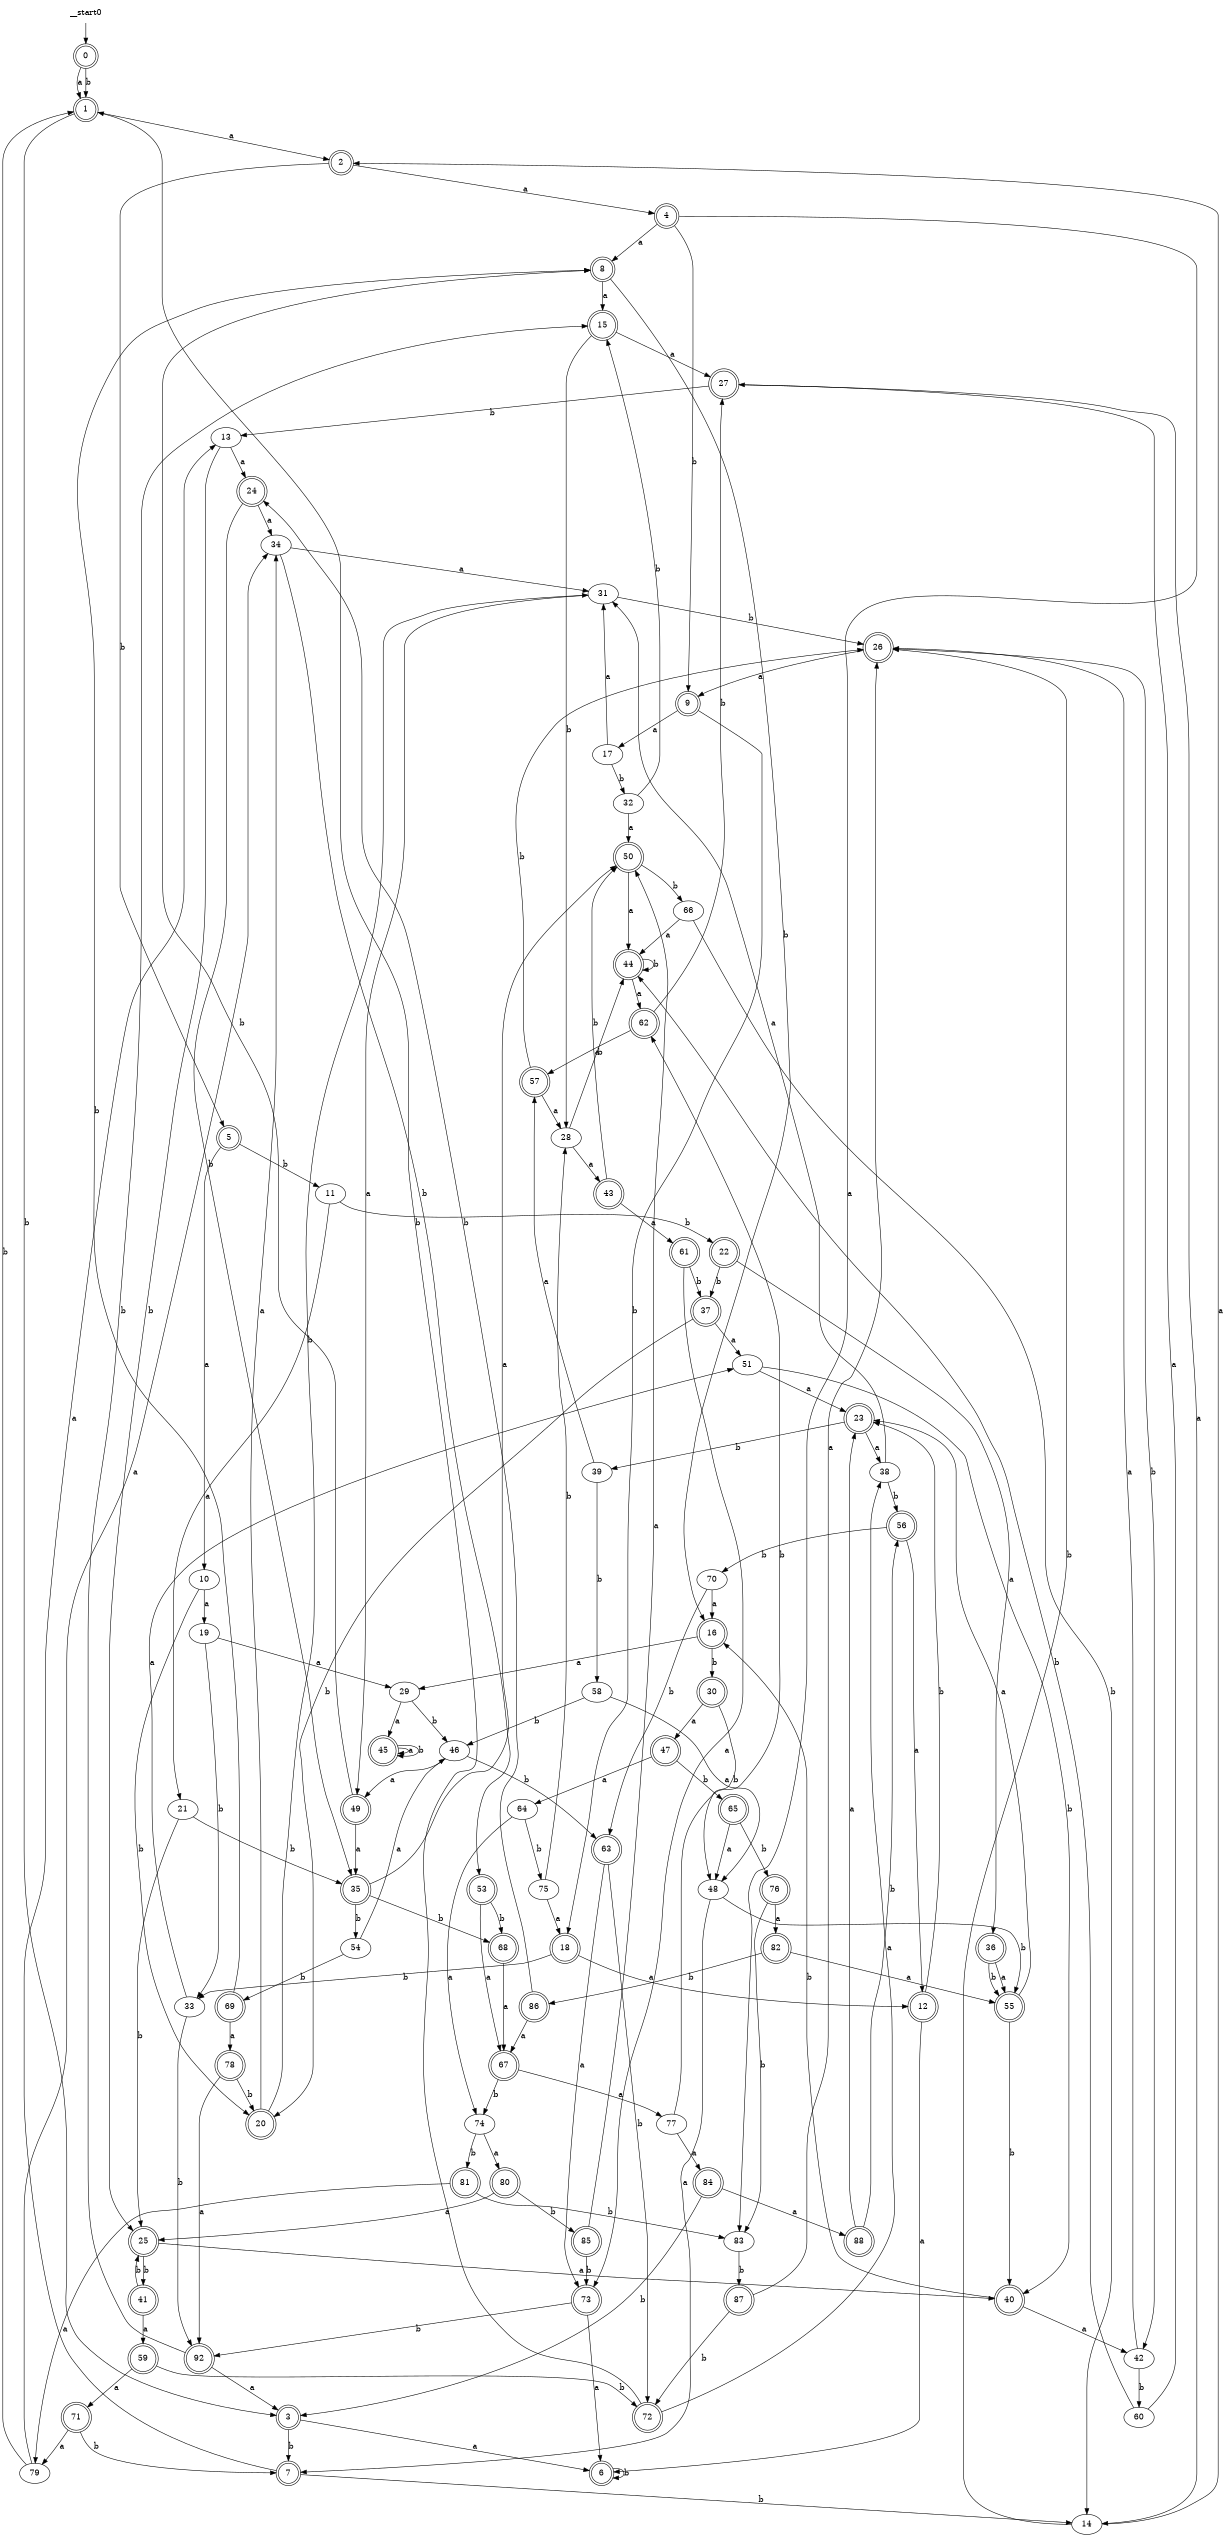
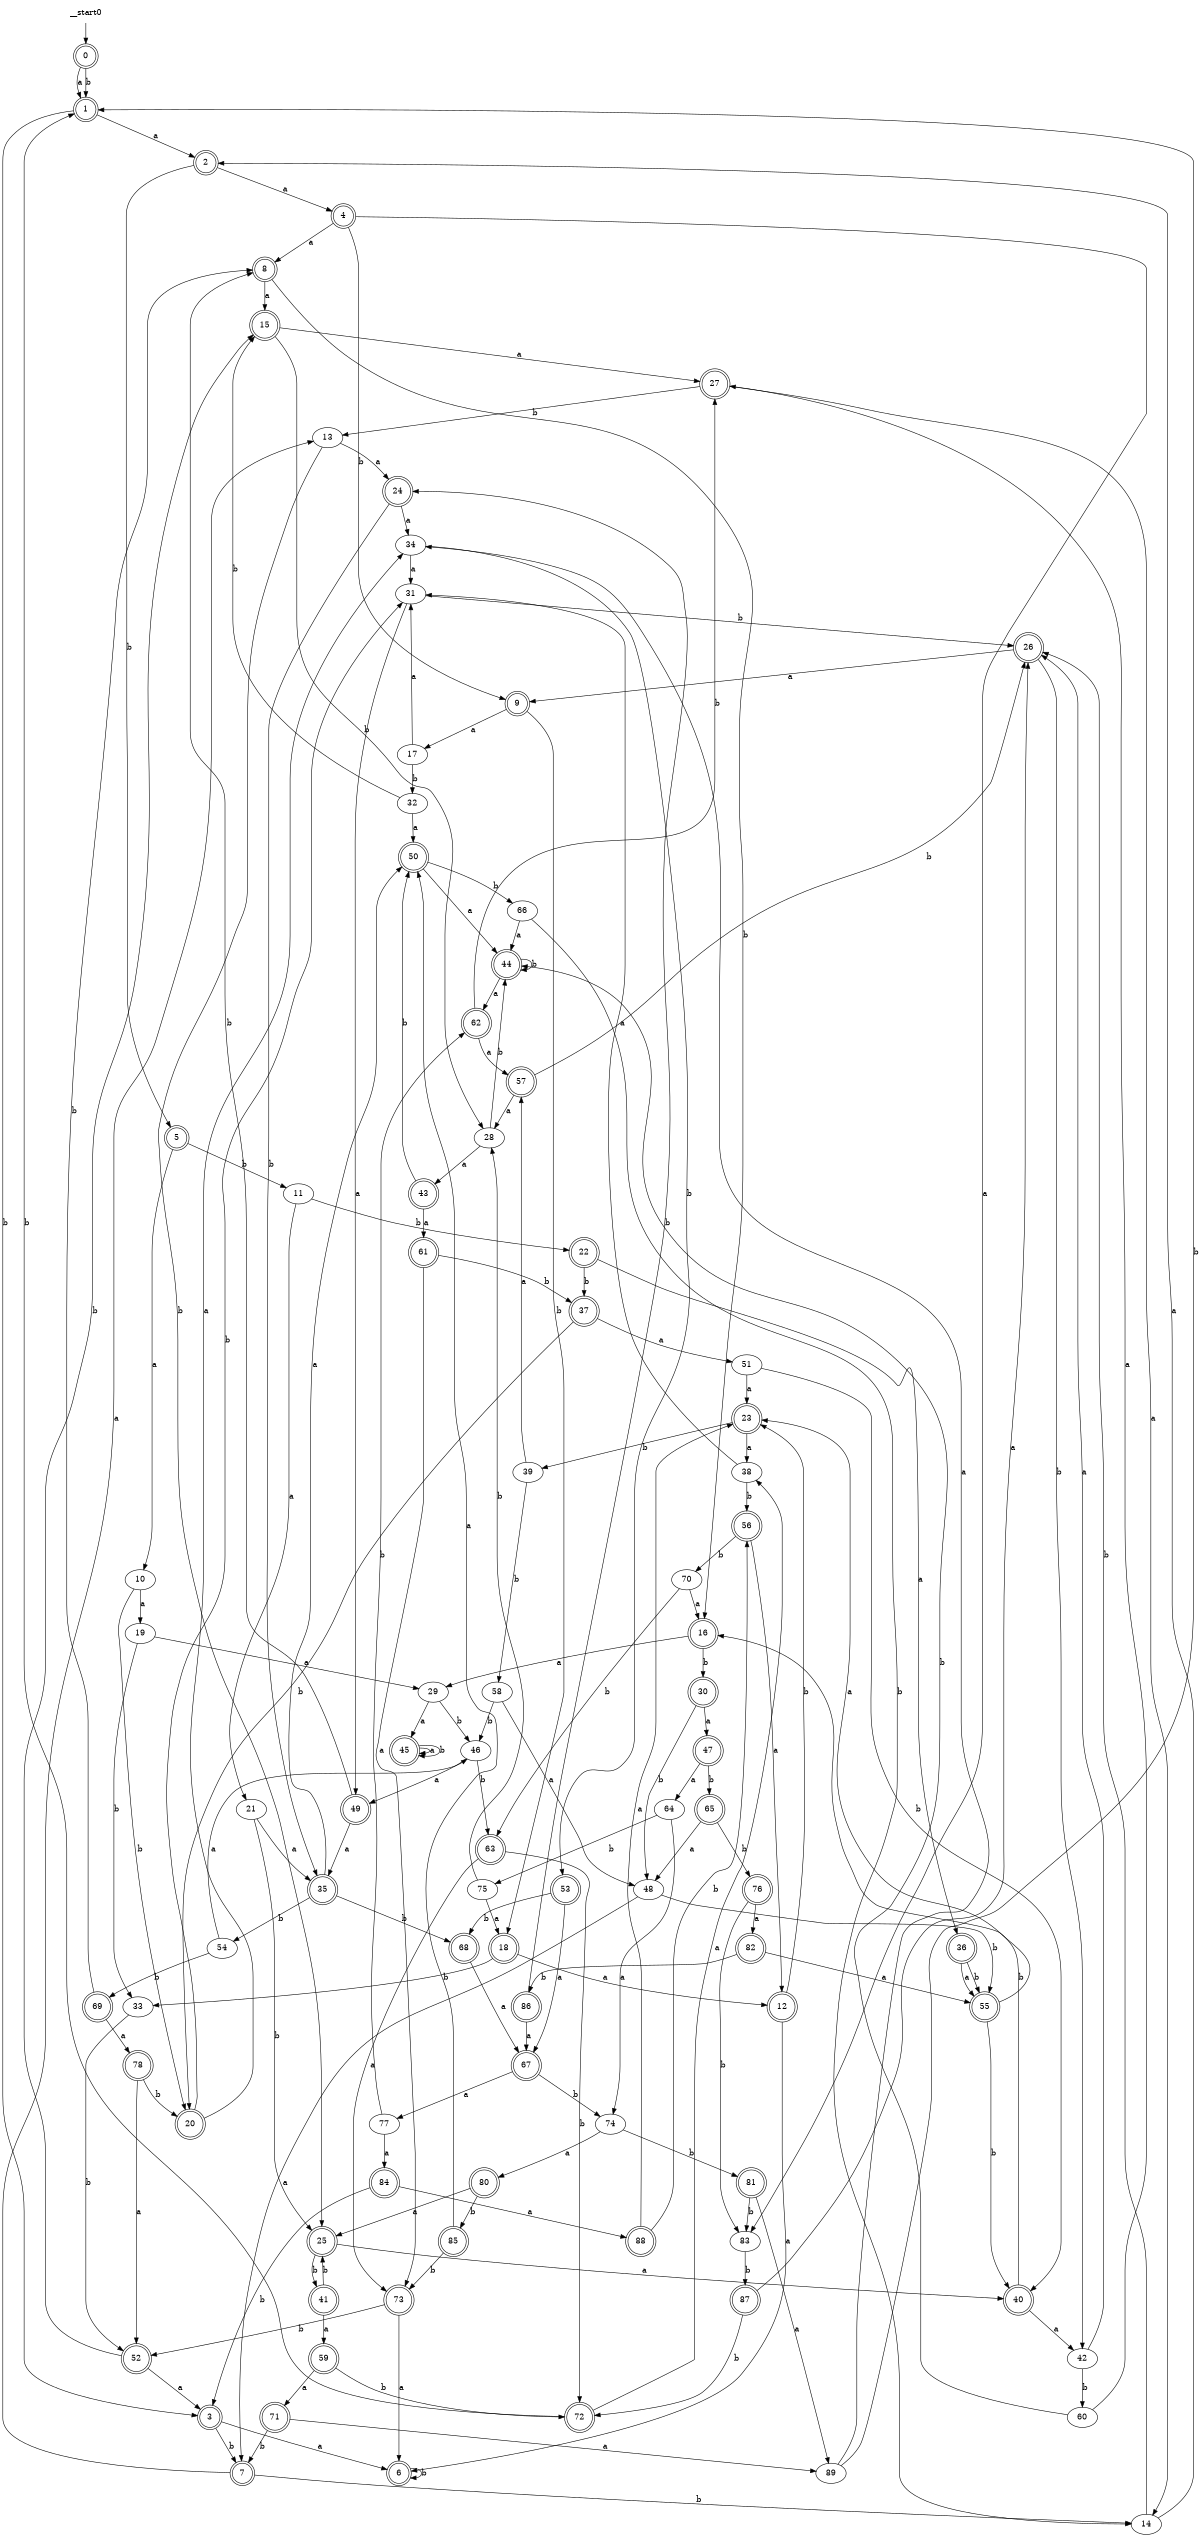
edge "33" -> "51": removed, label "a"
edge "21" -> "35": label "b" -> "a"
node "92": label "92" -> "52"
node "79": label "79" -> "89"
